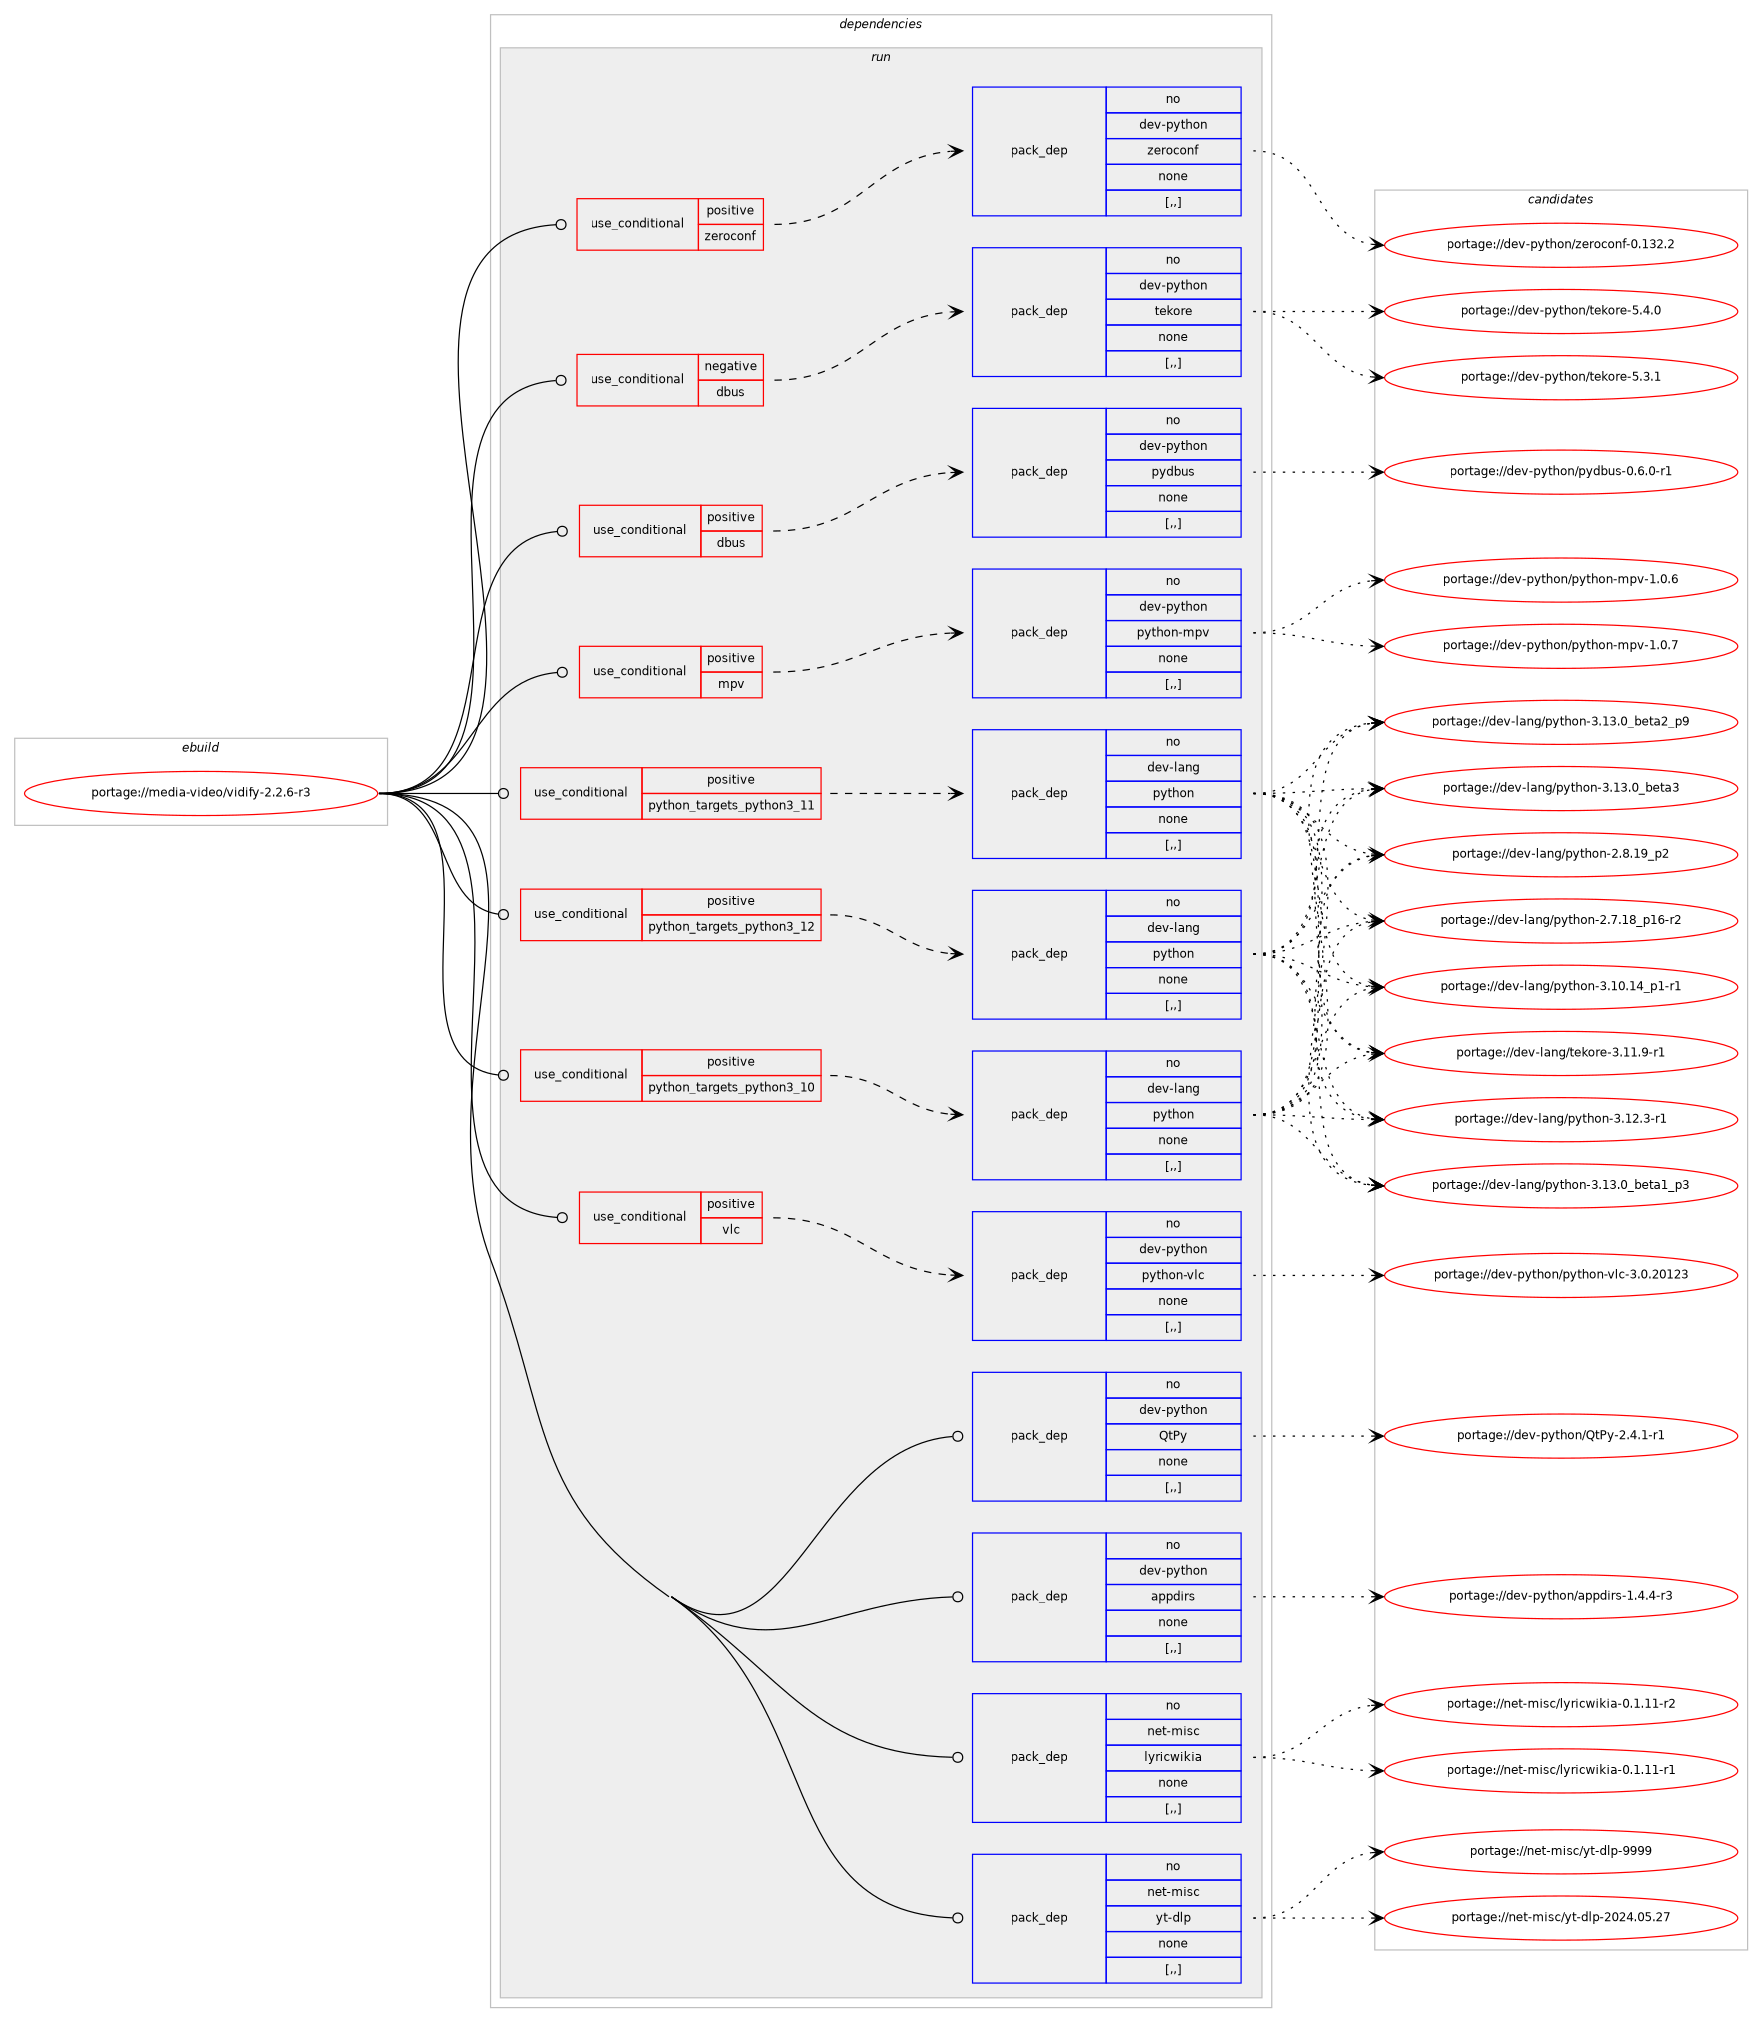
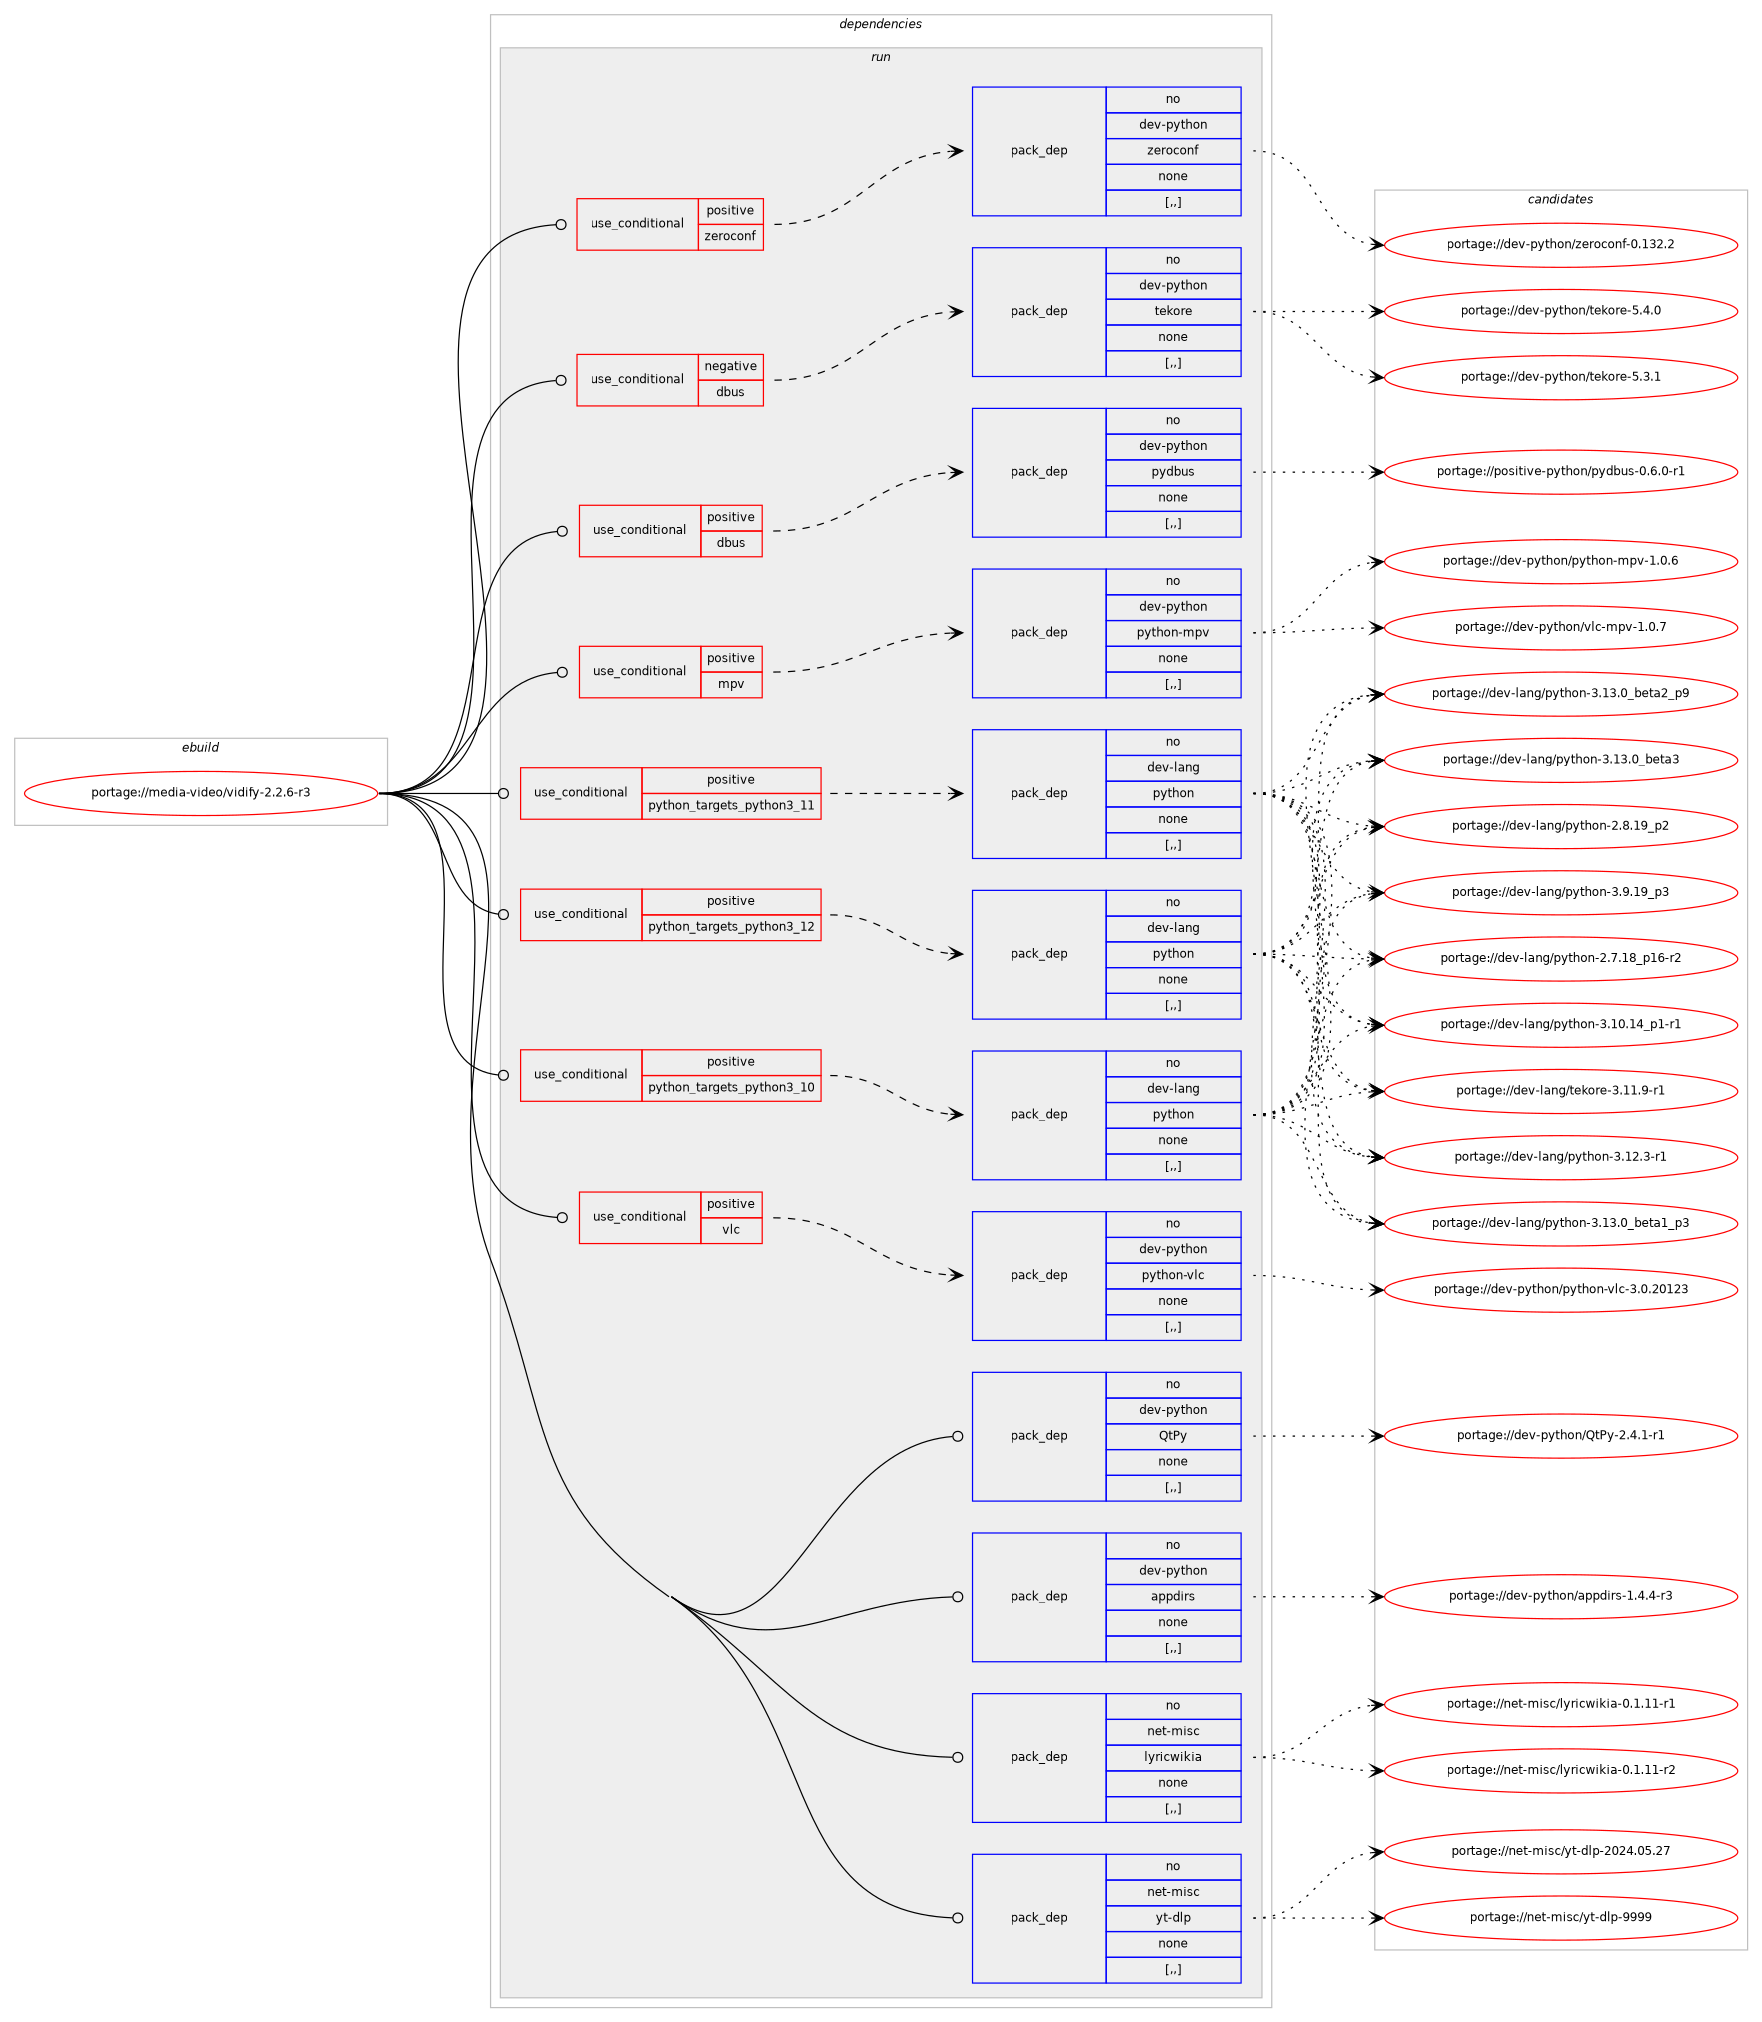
node "portage://dev-python/pydbus-0.6.0-r1": label "portage://dev-python/pydbus-0.6.0-r1" -> "portage://positive-python/pydbus-0.6.0-r1"
node "portage://dev-python/python-mpv-1.0.7": label "portage://dev-python/python-mpv-1.0.7" -> "portage://dev-python/vlc-mpv-1.0.7"
node "portage://dev-lang/python-3.9.19_p3": added
